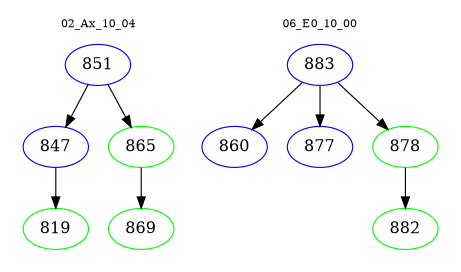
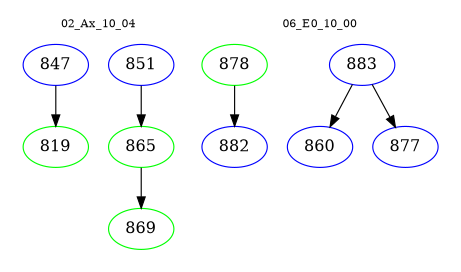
edge "851" -> "847": removed
edge "883" -> "878": removed
node "882": color green -> blue
